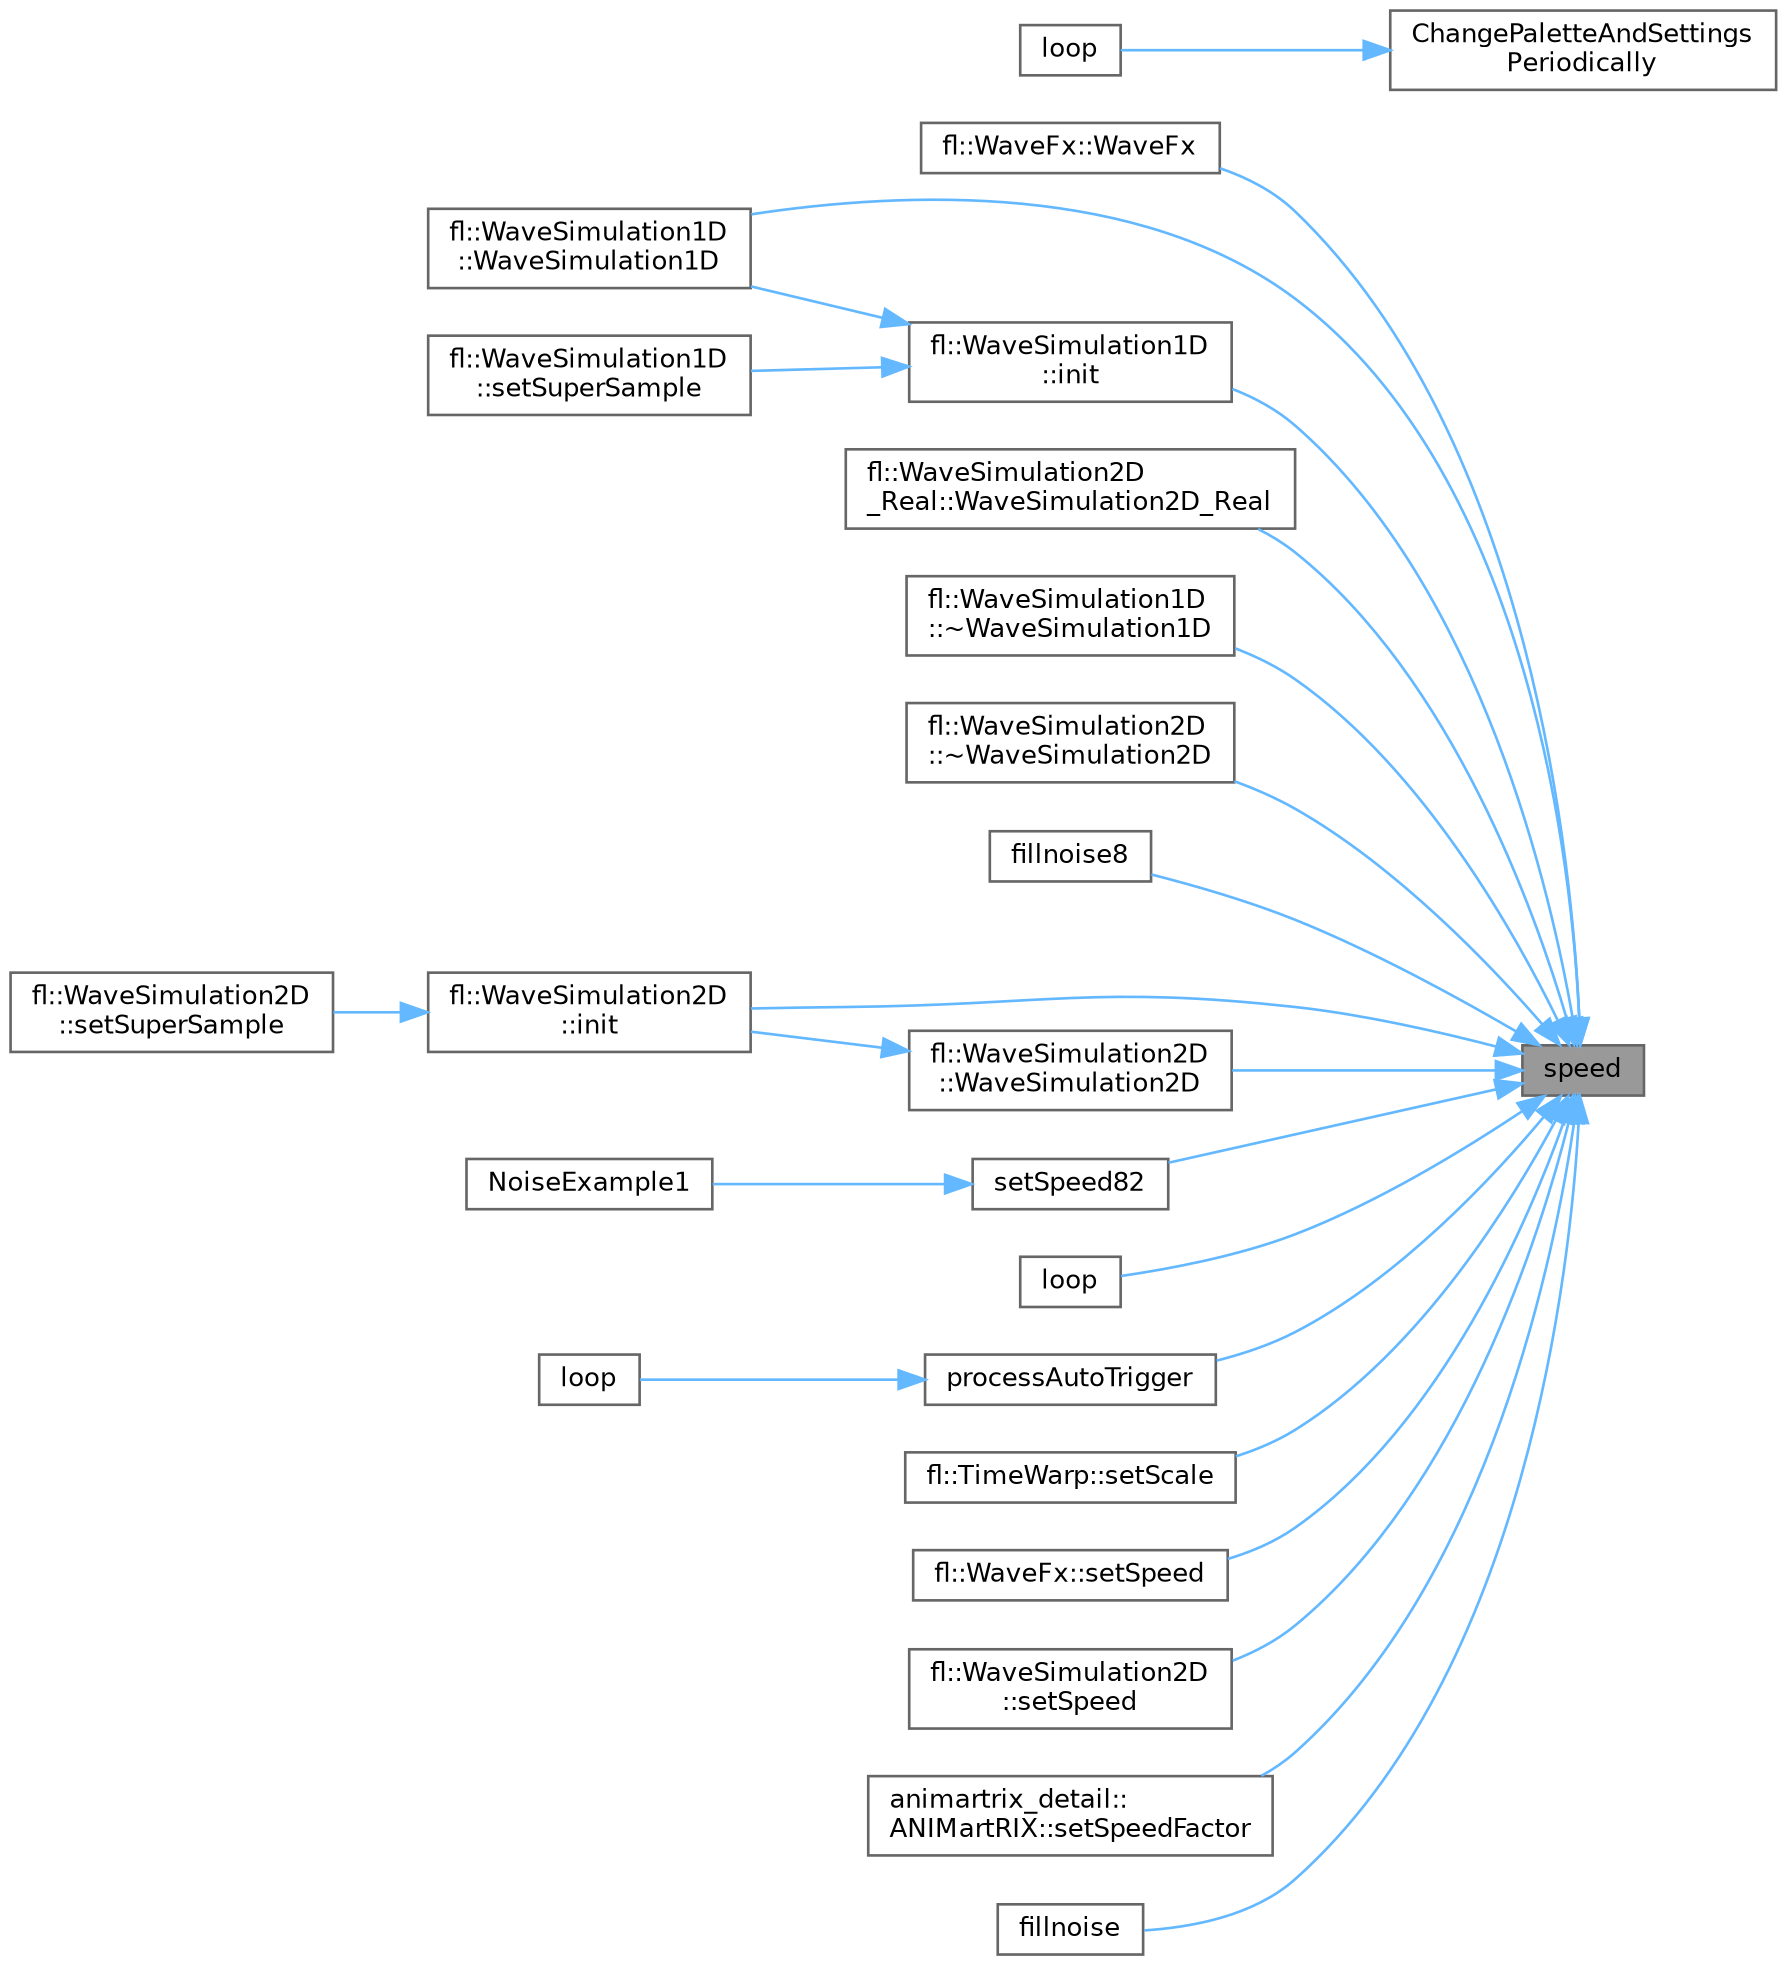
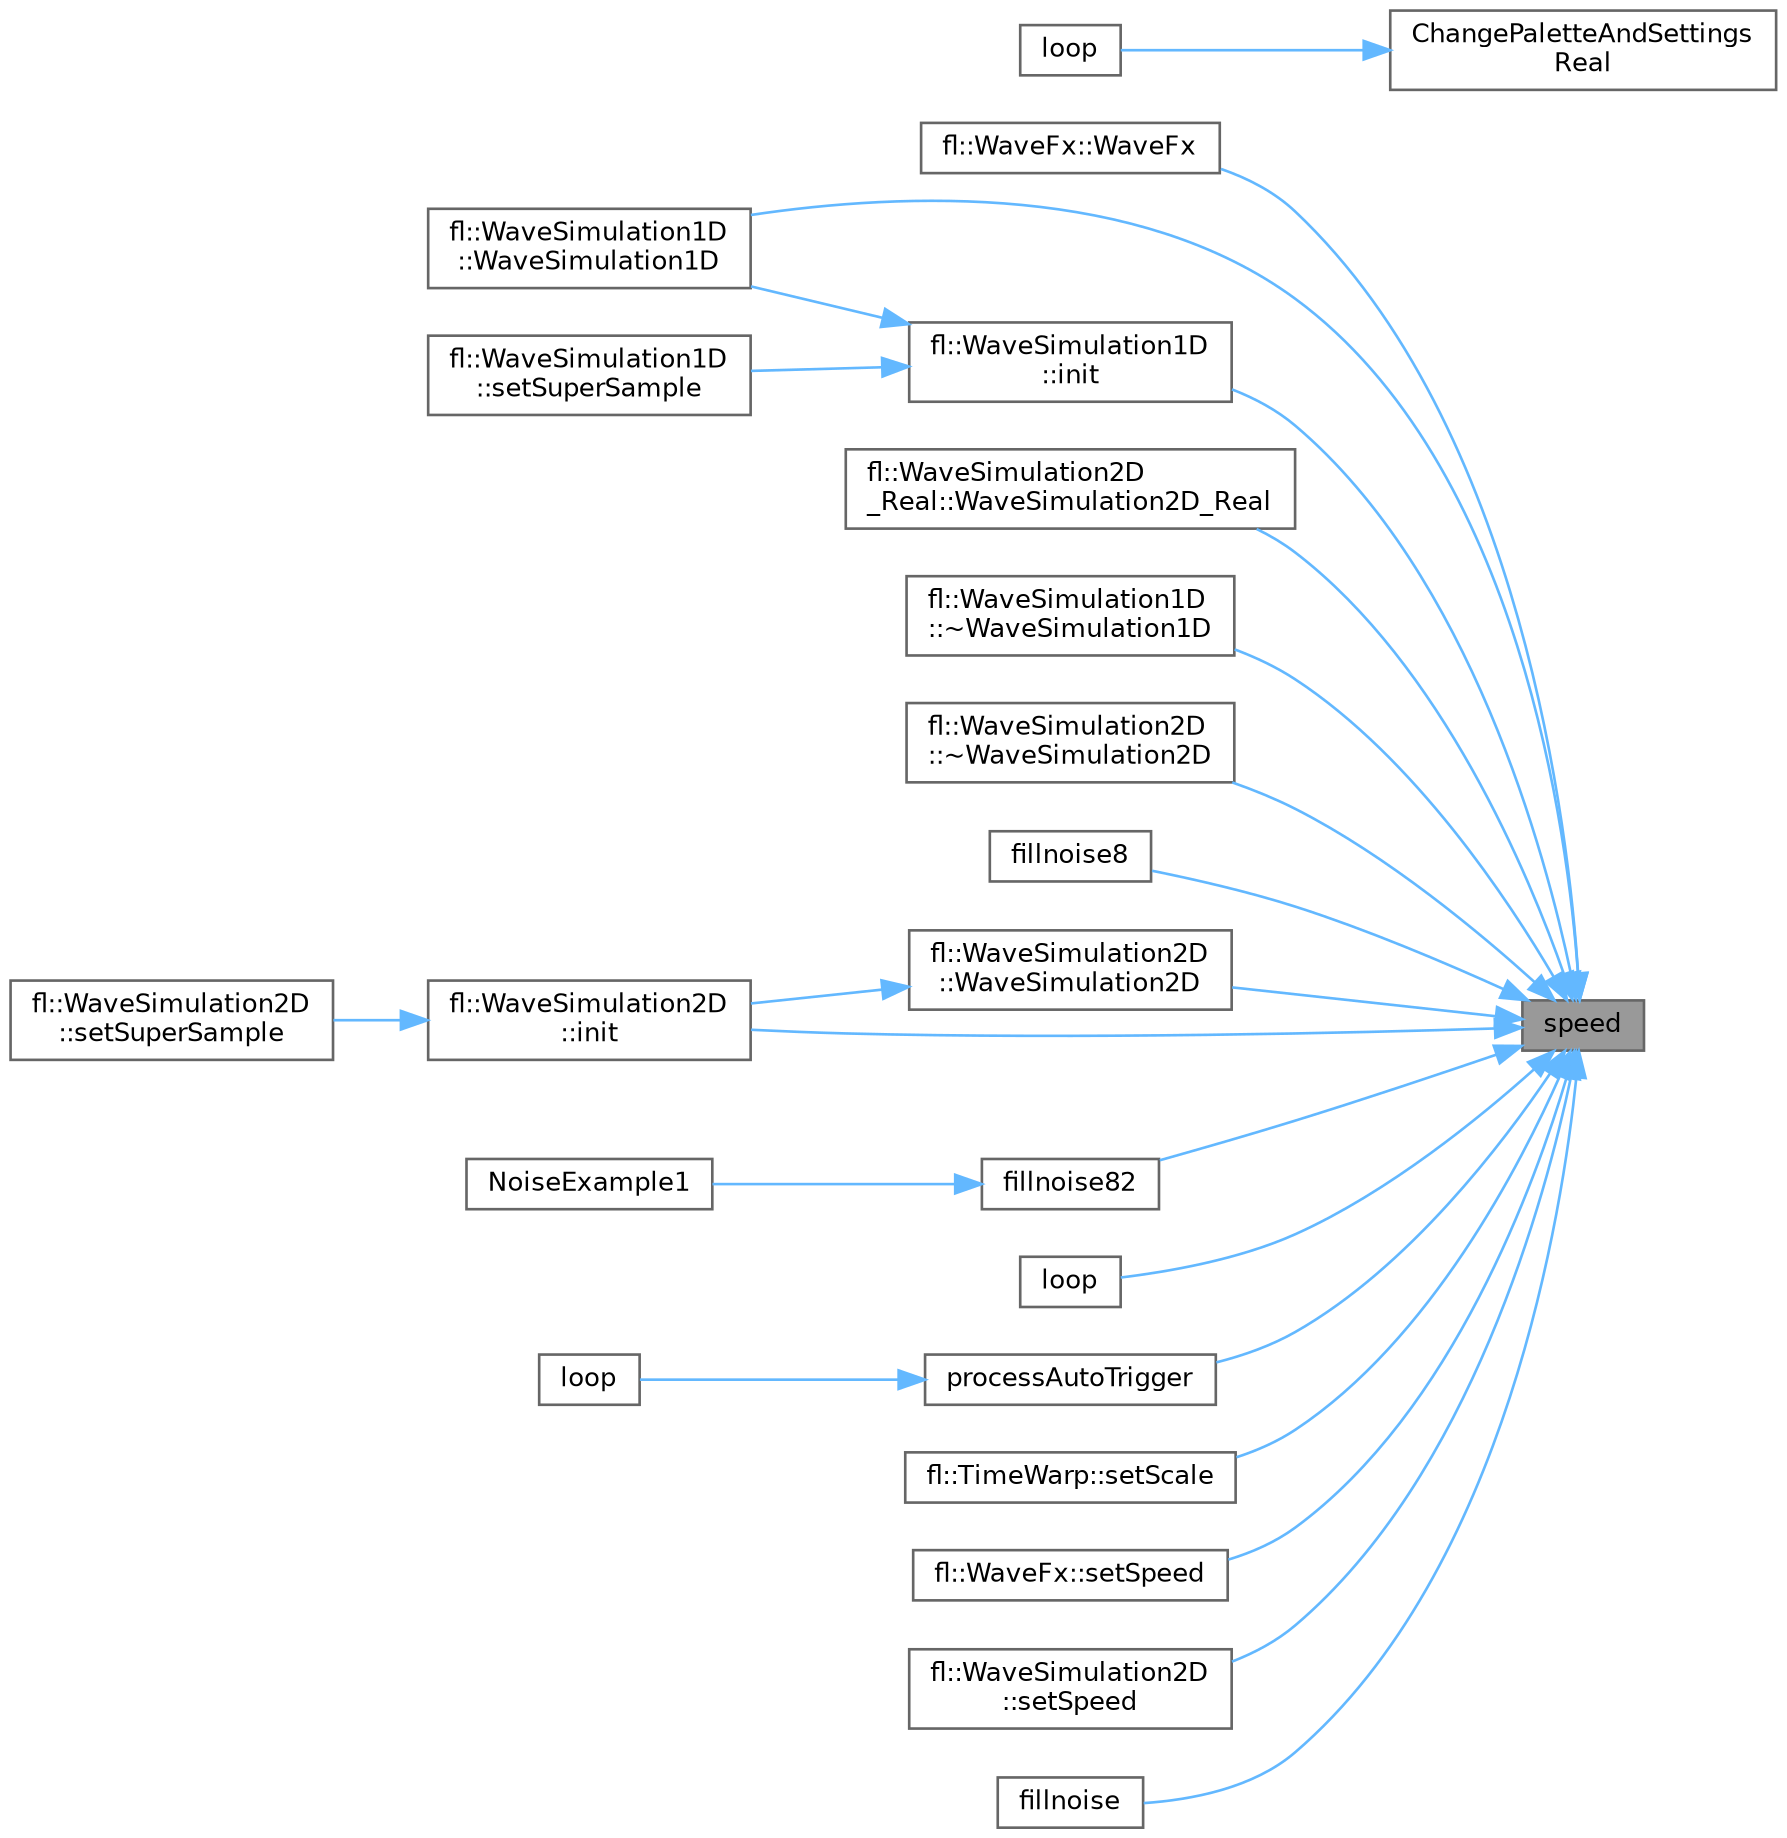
node "ChangePaletteAndSettings Periodically": label "ChangePaletteAndSettings Periodically" -> "ChangePaletteAndSettings Real"
node "setSpeed82": label "setSpeed82" -> "fillnoise82"
node "animartrix_detail:: ANIMartRIX::setSpeedFactor": removed
